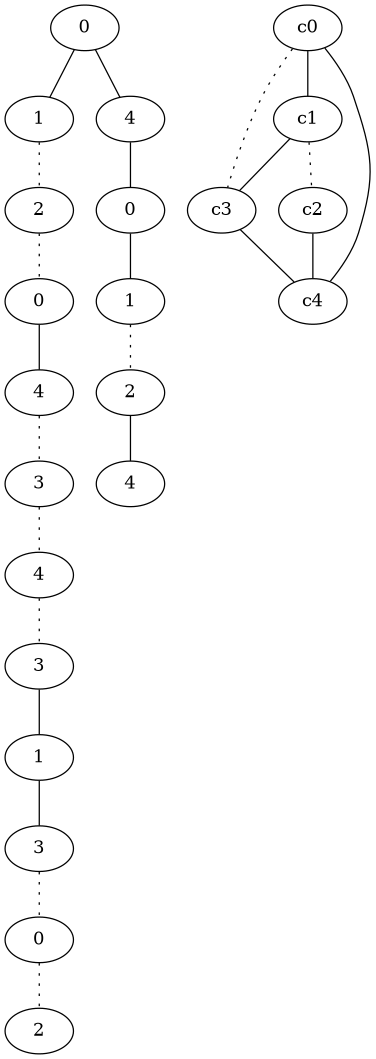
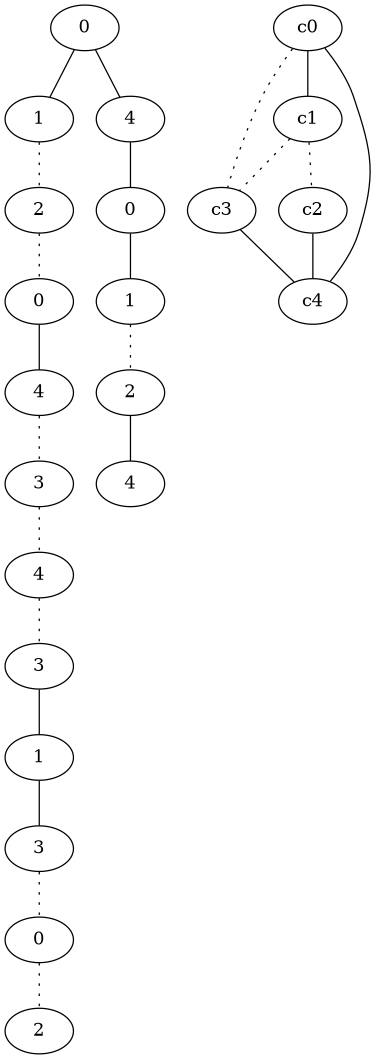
edge "c1" -- "c3": style solid -> dotted
